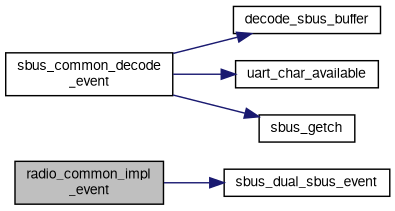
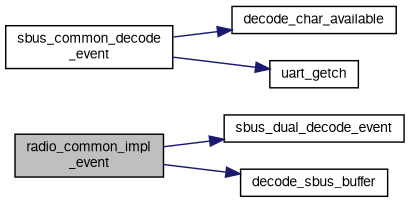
edge "sbus_common_decode _event" -> "decode_sbus_buffer": now "radio_common_impl _event" -> "decode_sbus_buffer"
node "uart_char_available": label "uart_char_available" -> "decode_char_available"
node "sbus_getch": label "sbus_getch" -> "uart_getch"
node "sbus_dual_sbus_event": label "sbus_dual_sbus_event" -> "sbus_dual_decode_event"
